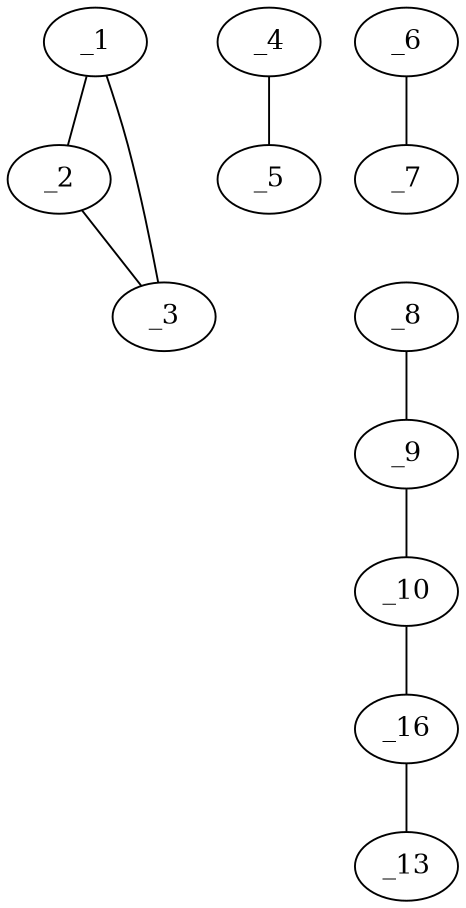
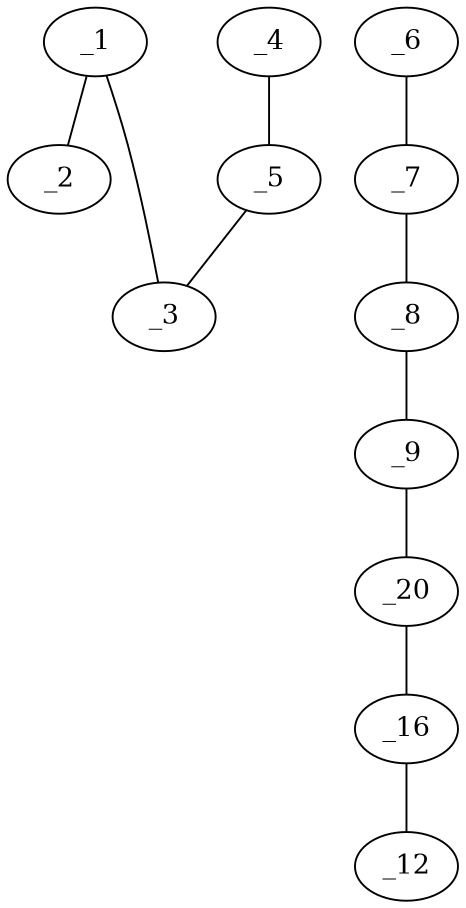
edge "_2" -- "_3": now "_5" -- "_3"
edge "_7" -- "_8": added
node "_10": label "_10" -> "_20"
node "_13": label "_13" -> "_12"
